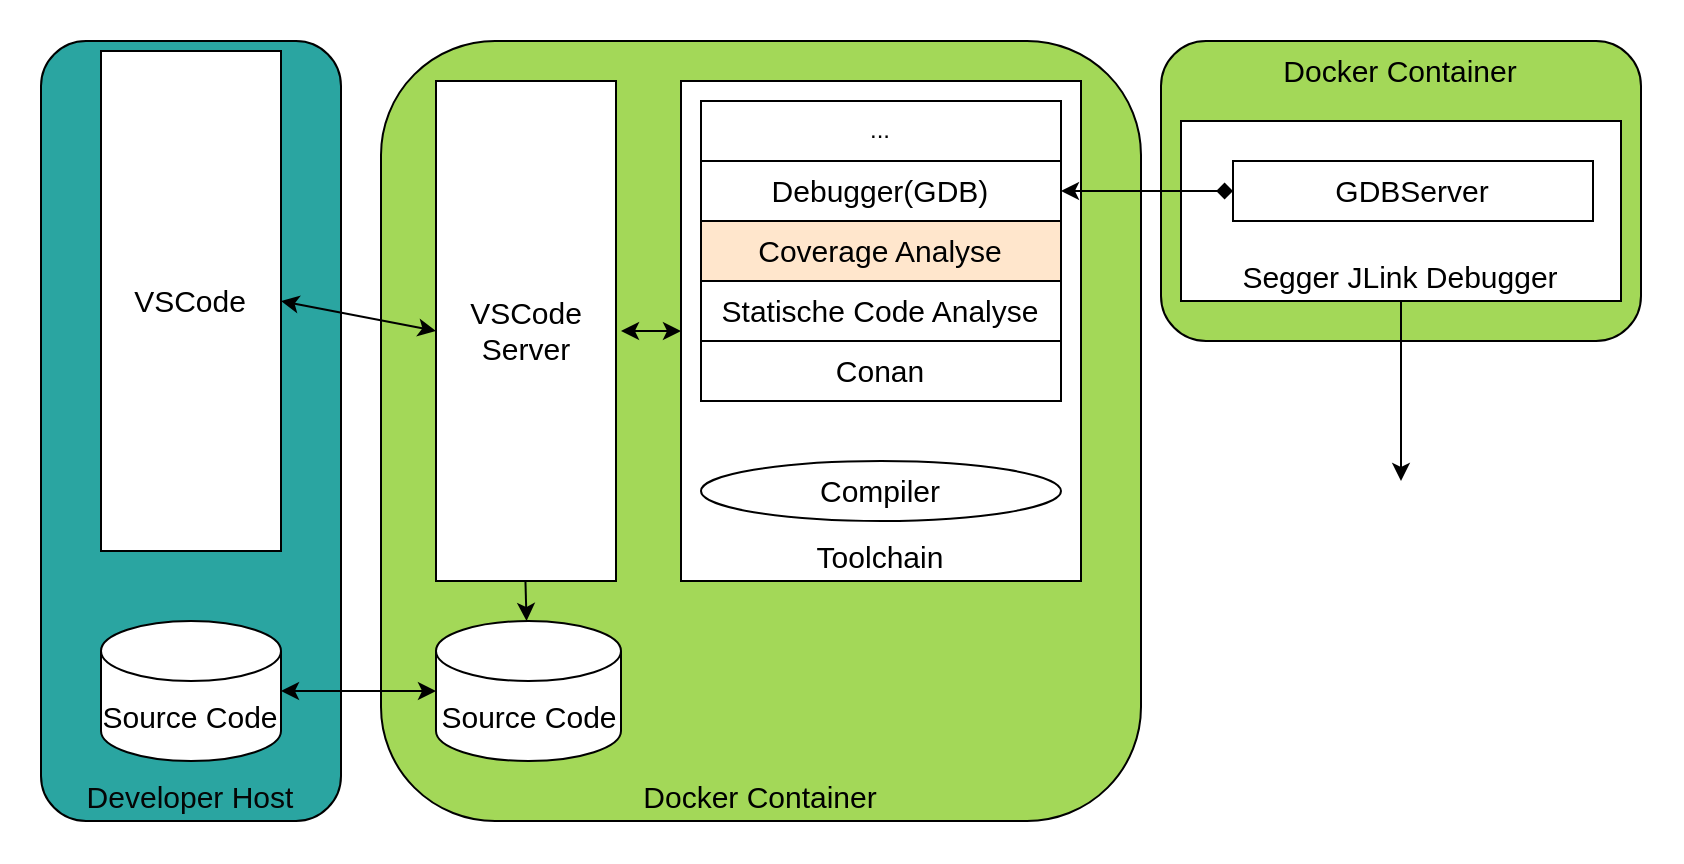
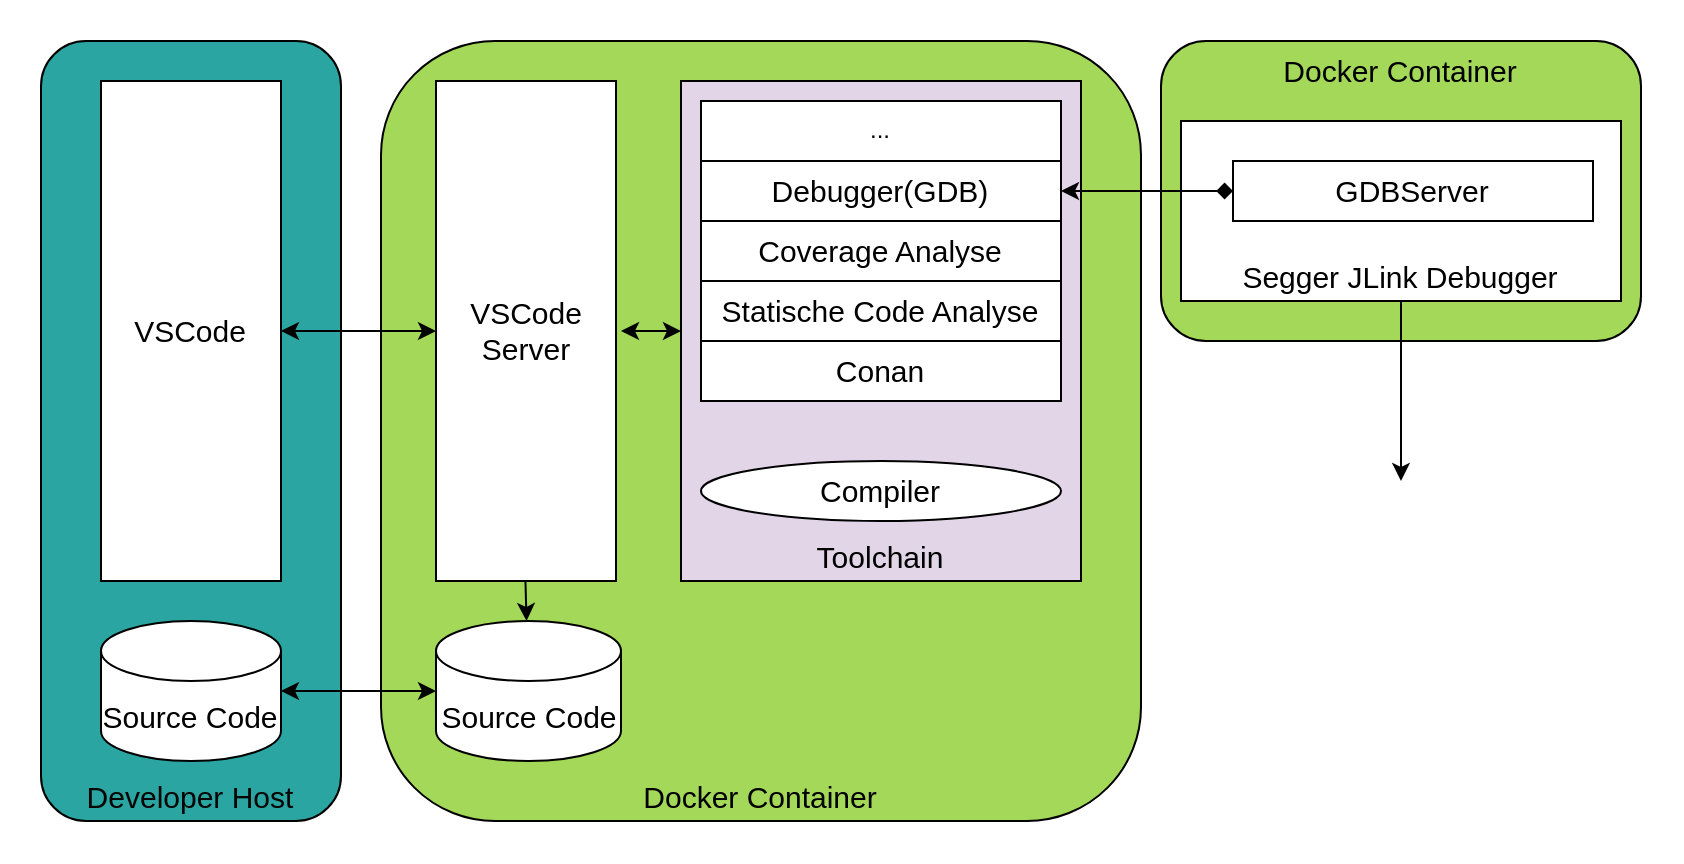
node "Coverage Analyse": fillcolor #ffe6cc -> #ffffff
node "VSCode": moved (191, 301) -> (191, 331)
node "Toolchain": fillcolor #ffffff -> #e1d5e7
